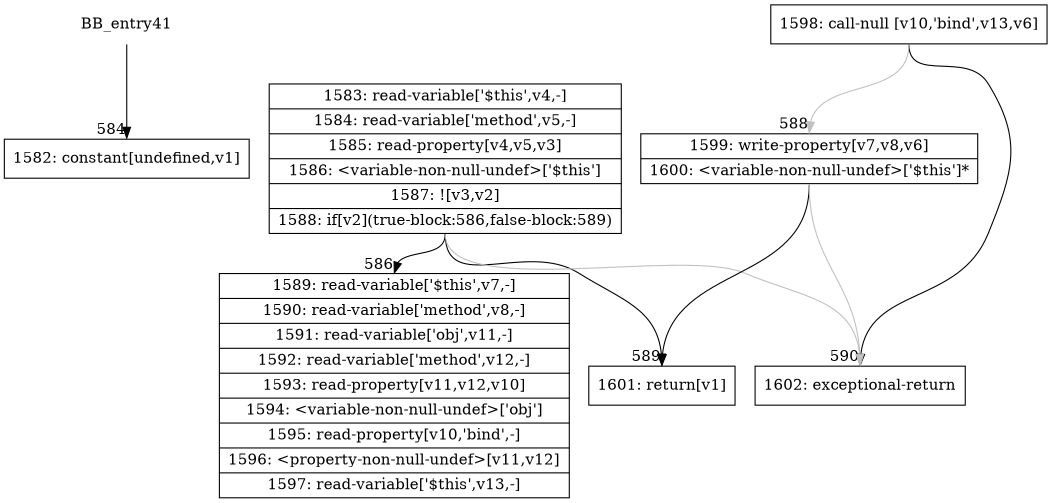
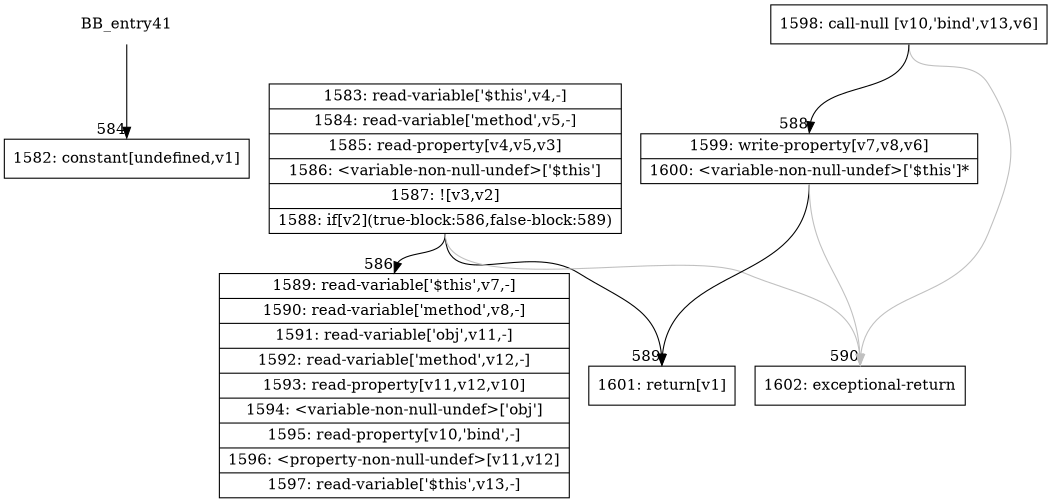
edge "1598: call-null [v10,'bind',v13,v6]" -> "1599: write-property[v7,v8,v6]": color gray -> black
edge "1598: call-null [v10,'bind',v13,v6]" -> "1602: exceptional-return": color black -> gray
